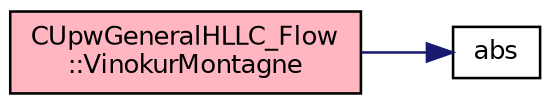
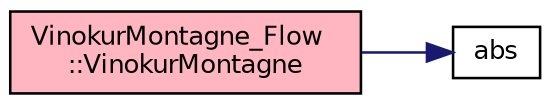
node "CUpwGeneralHLLC_Flow ::VinokurMontagne": label "CUpwGeneralHLLC_Flow ::VinokurMontagne" -> "VinokurMontagne_Flow ::VinokurMontagne"
